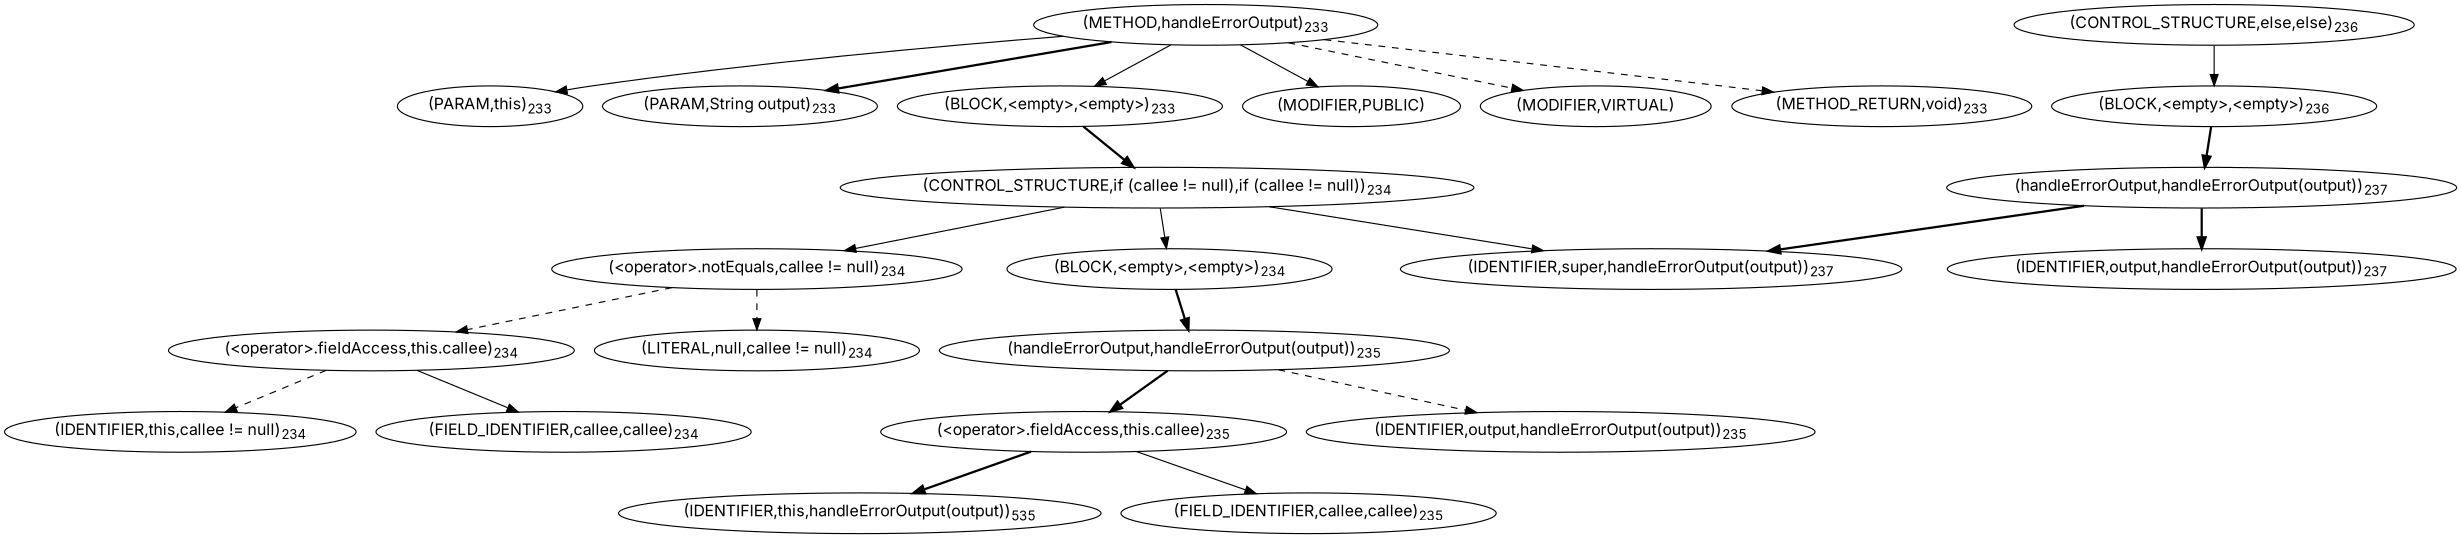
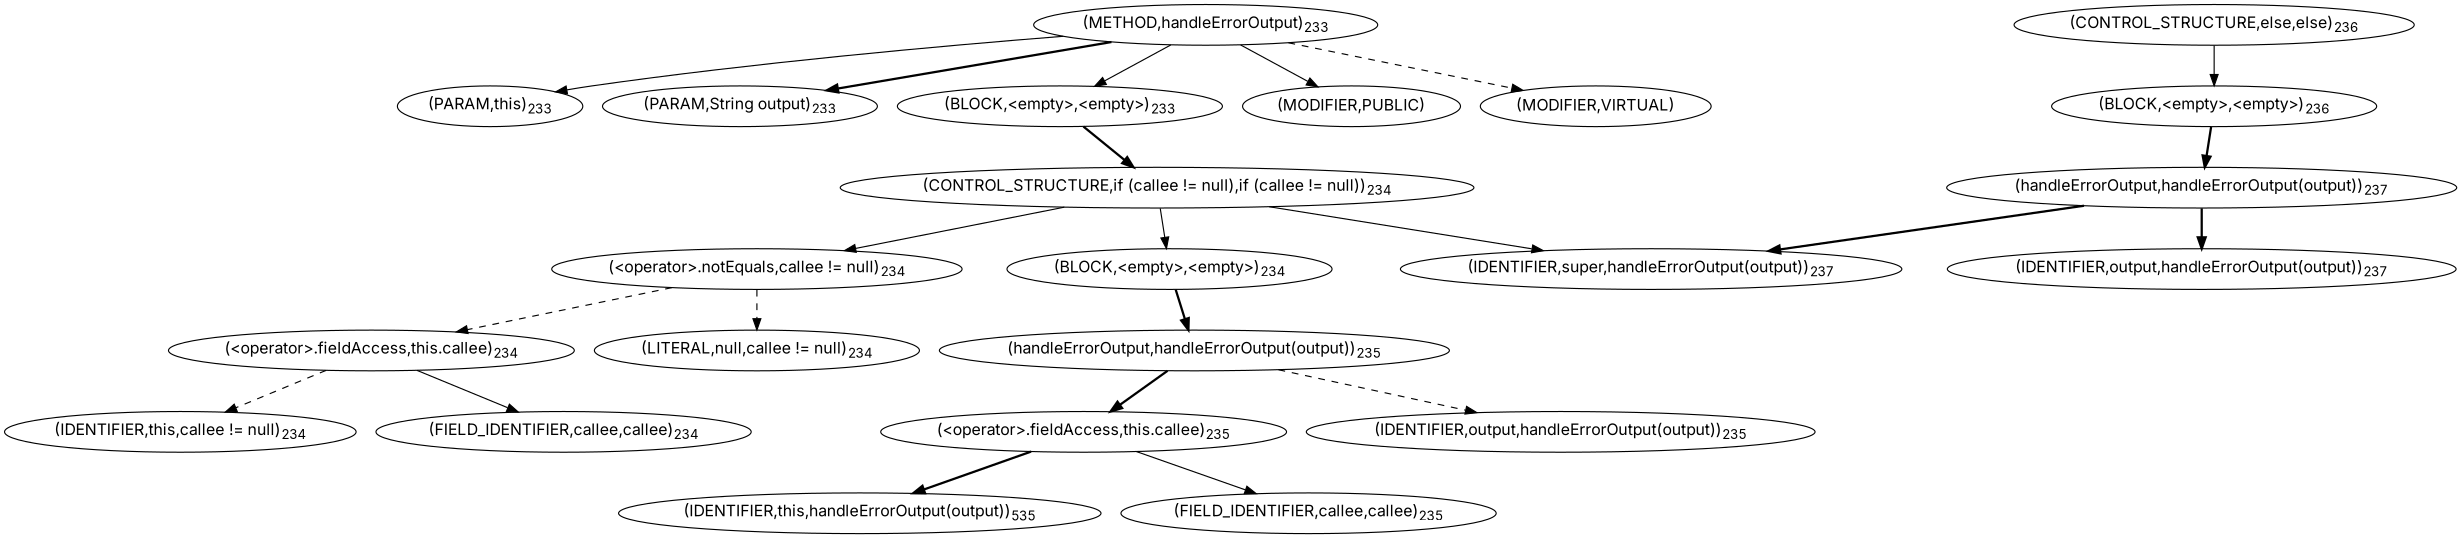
node "(METHOD_RETURN,void)": removed
